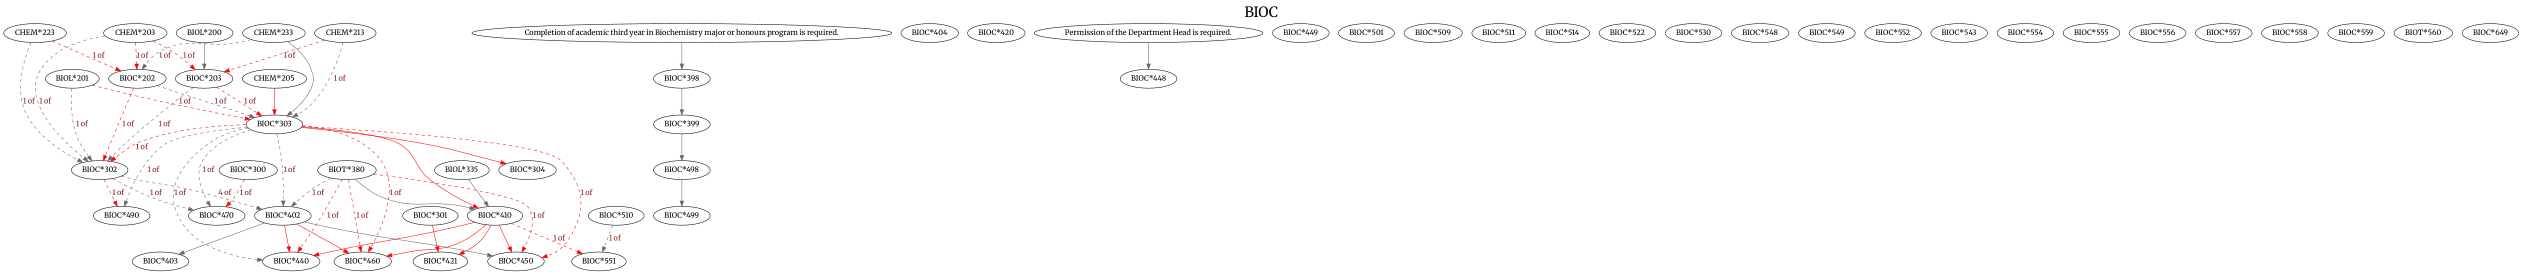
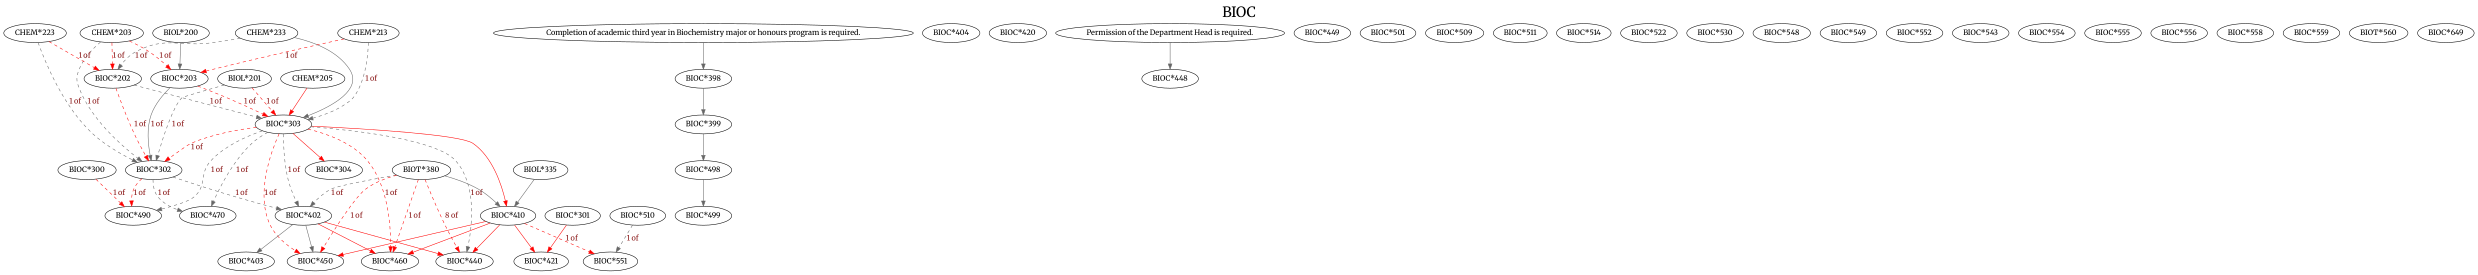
node "BIOC*557": removed
edge "BIOC*203" -> "BIOC*302": style dashed -> solid
edge "BIOC*300" -> "BIOC*470": now "BIOC*300" -> "BIOC*490"
edge "BIOC*302" -> "BIOC*402": label "4 of" -> "1 of"
edge "BIOT*380" -> "BIOC*440": label "1 of" -> "8 of"
